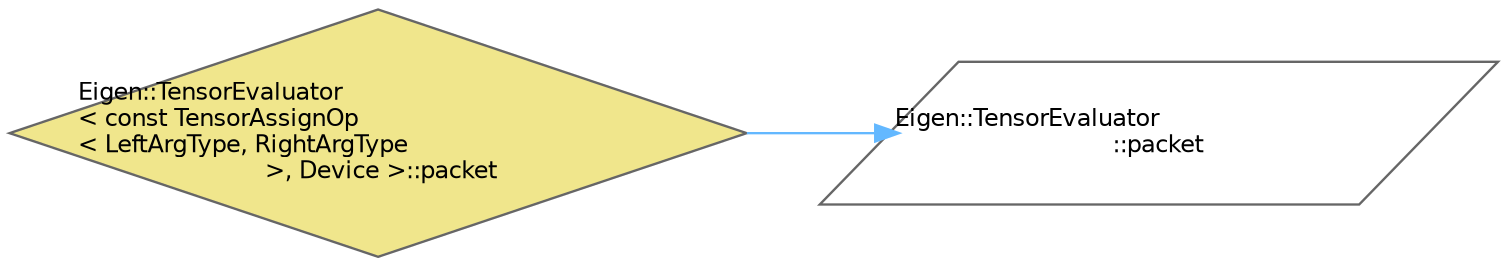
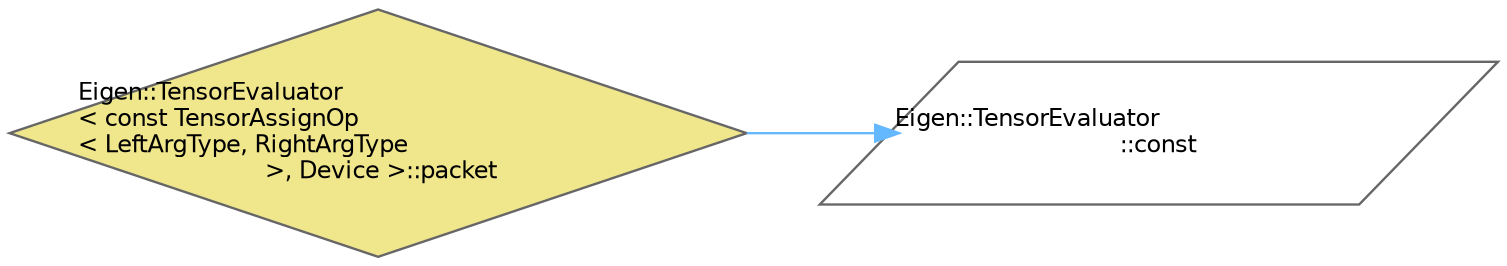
node "Eigen::TensorEvaluator ::packet": label "Eigen::TensorEvaluator ::packet" -> "Eigen::TensorEvaluator ::const"
